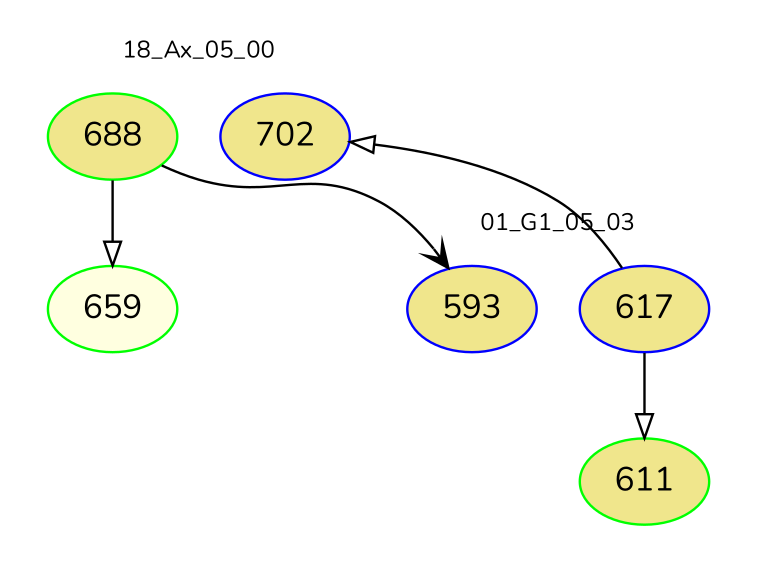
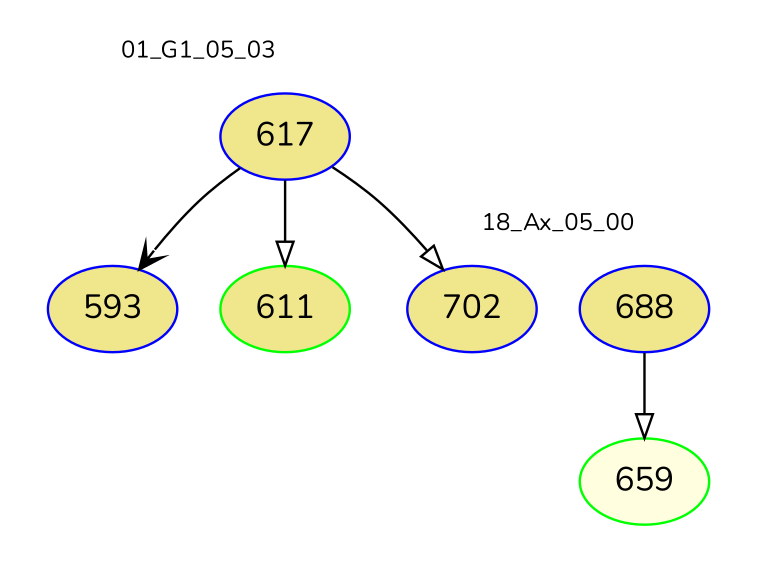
node "688": color green -> blue
edge "688" -> "593": now "617" -> "593"
